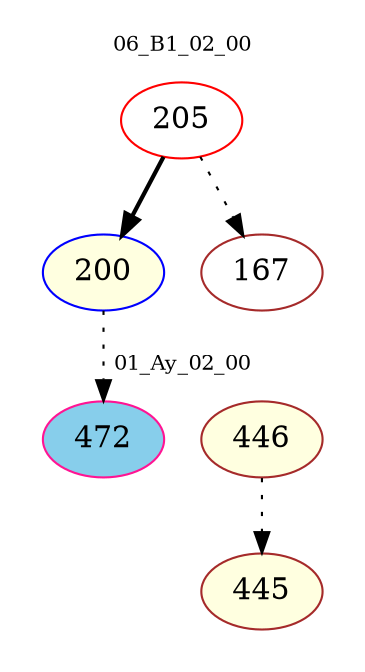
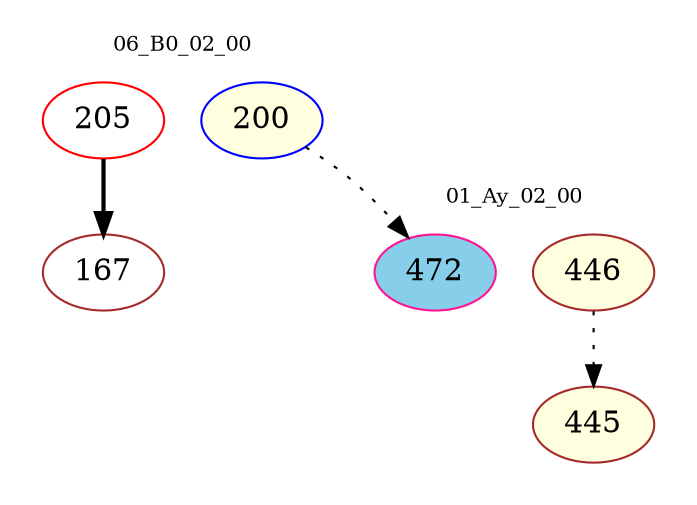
cluster "06_B1_02_00": label "06_B1_02_00" -> "06_B0_02_00"
edge "205" -> "200": removed
edge "205" -> "167": style dotted -> bold
